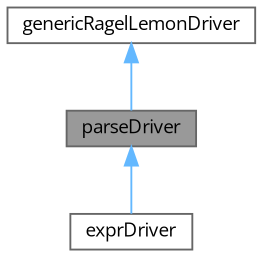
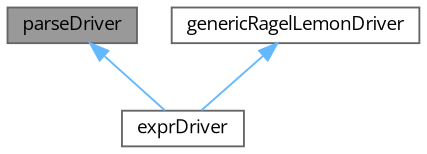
edge "parseDriver" -> "genericRagelLemonDriver": now "exprDriver" -> "genericRagelLemonDriver"
